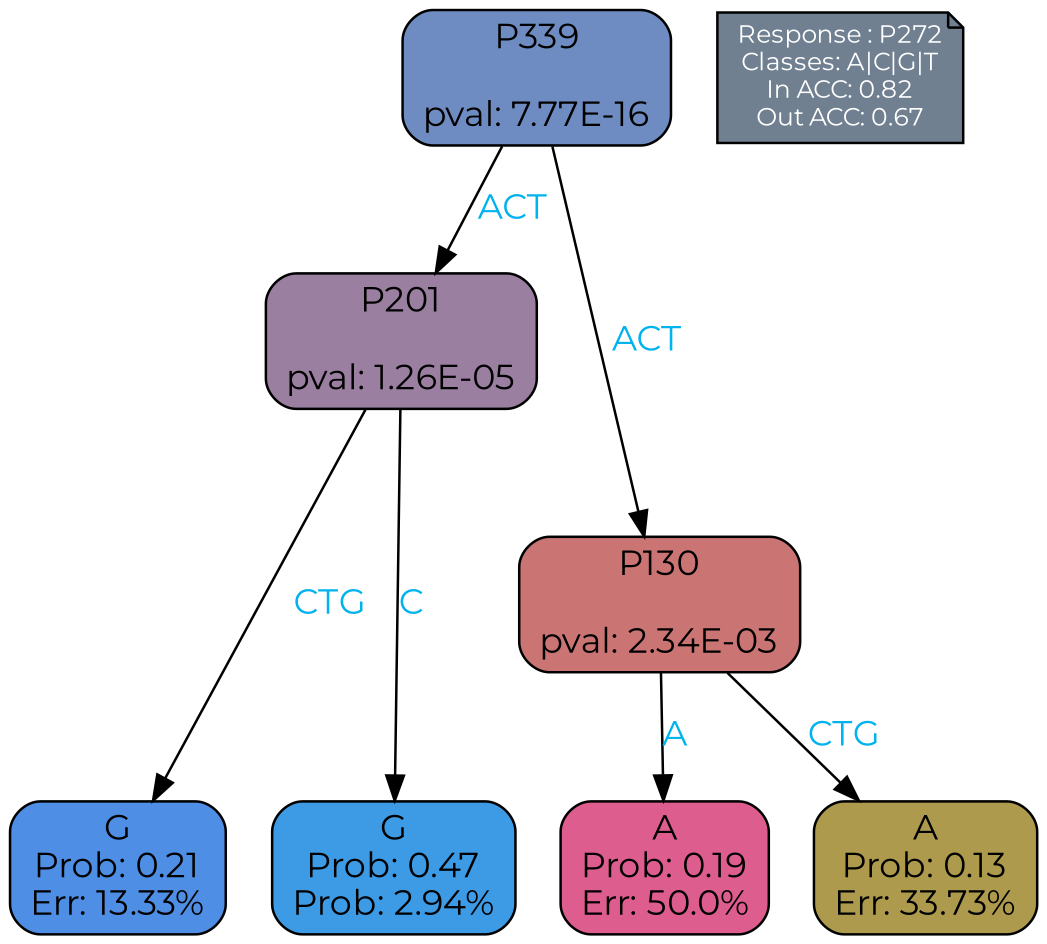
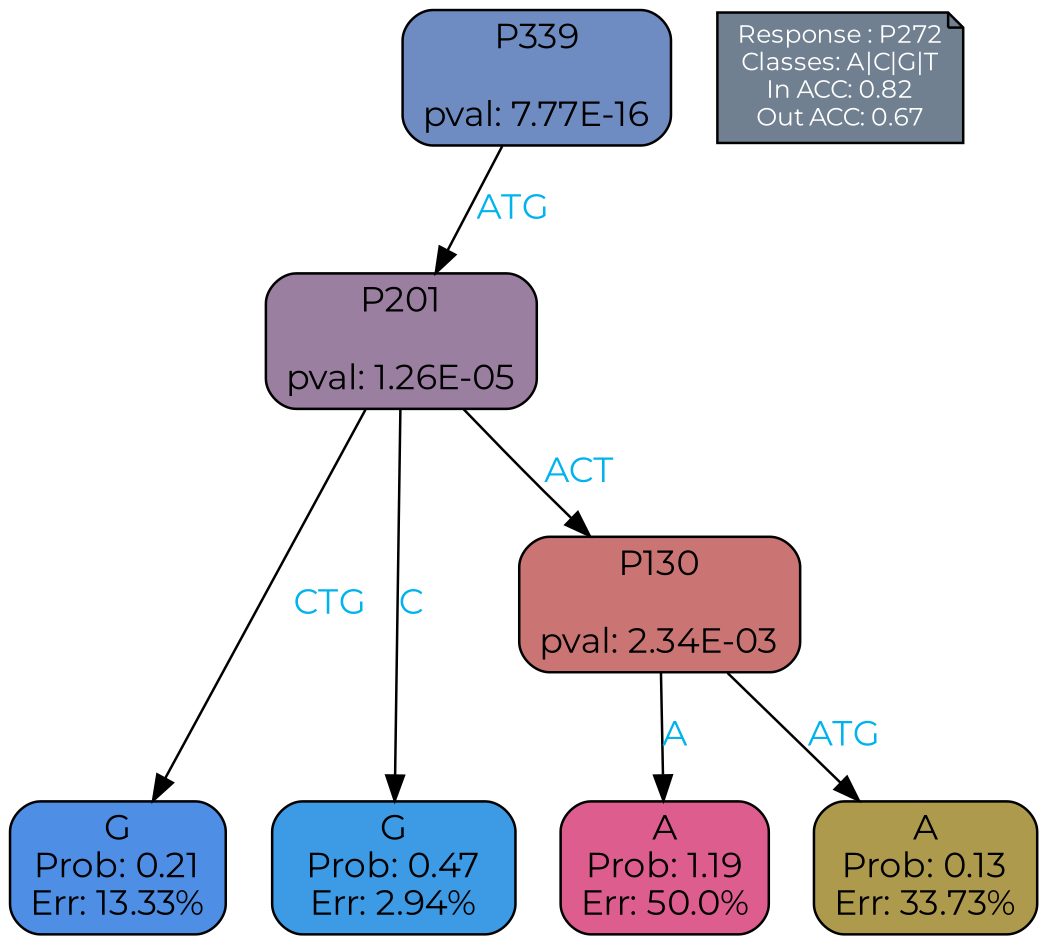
edge "P339 pval: 7.77E-16" -> "P201 pval: 1.26E-05": label "ACT" -> "ATG"
edge "P339 pval: 7.77E-16" -> "P130 pval: 2.34E-03": now "P201 pval: 1.26E-05" -> "P130 pval: 2.34E-03"
edge "P130 pval: 2.34E-03" -> "A Prob: 0.13 Err: 33.73%": label "CTG" -> "ATG"
node "G Prob: 0.47 Prob: 2.94%": label "G Prob: 0.47 Prob: 2.94%" -> "G Prob: 0.47 Err: 2.94%"
node "A Prob: 0.19 Err: 50.0%": label "A Prob: 0.19 Err: 50.0%" -> "A Prob: 1.19 Err: 50.0%"
